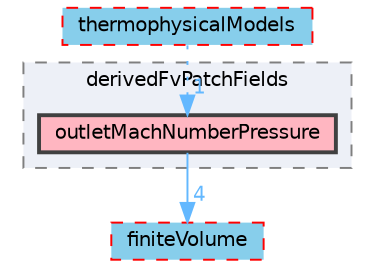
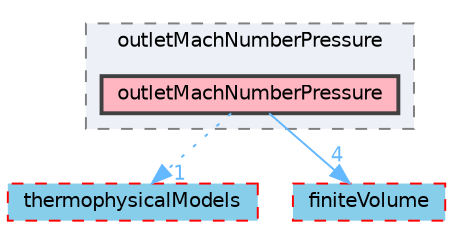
edge "thermophysicalModels" -> "outletMachNumberPressure": reversed
cluster "derivedFvPatchFields": label "derivedFvPatchFields" -> "outletMachNumberPressure"
